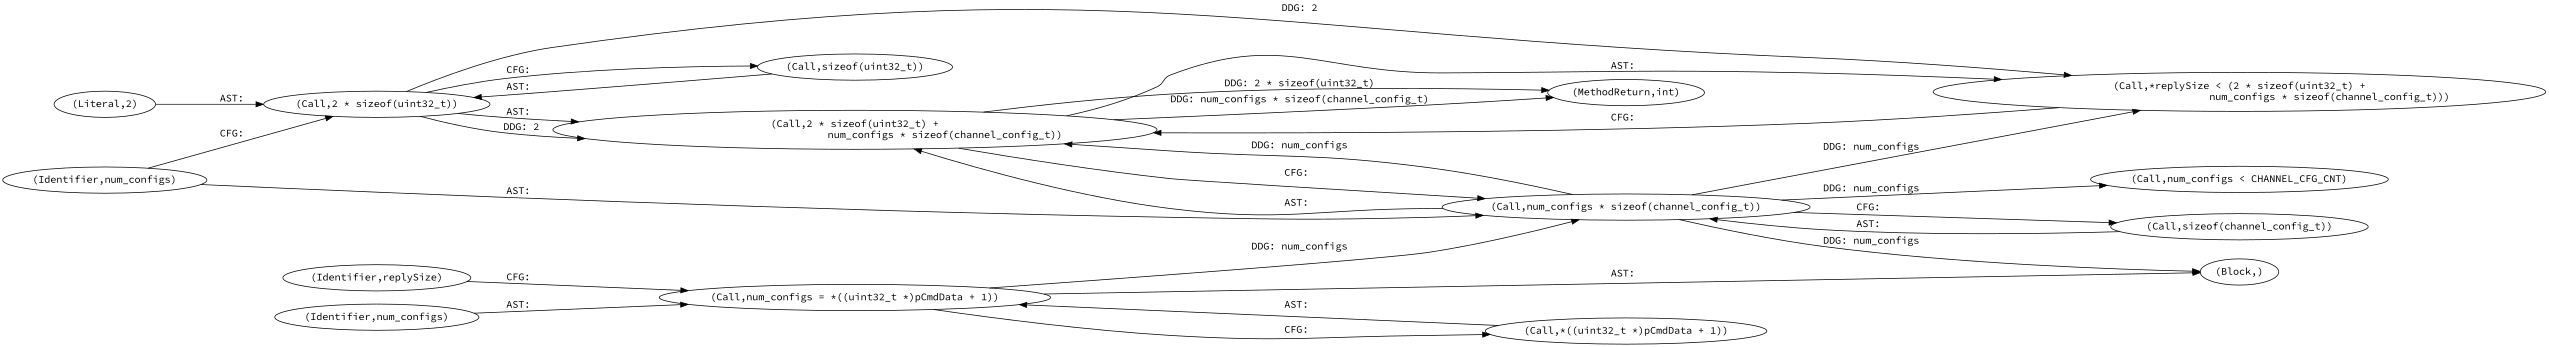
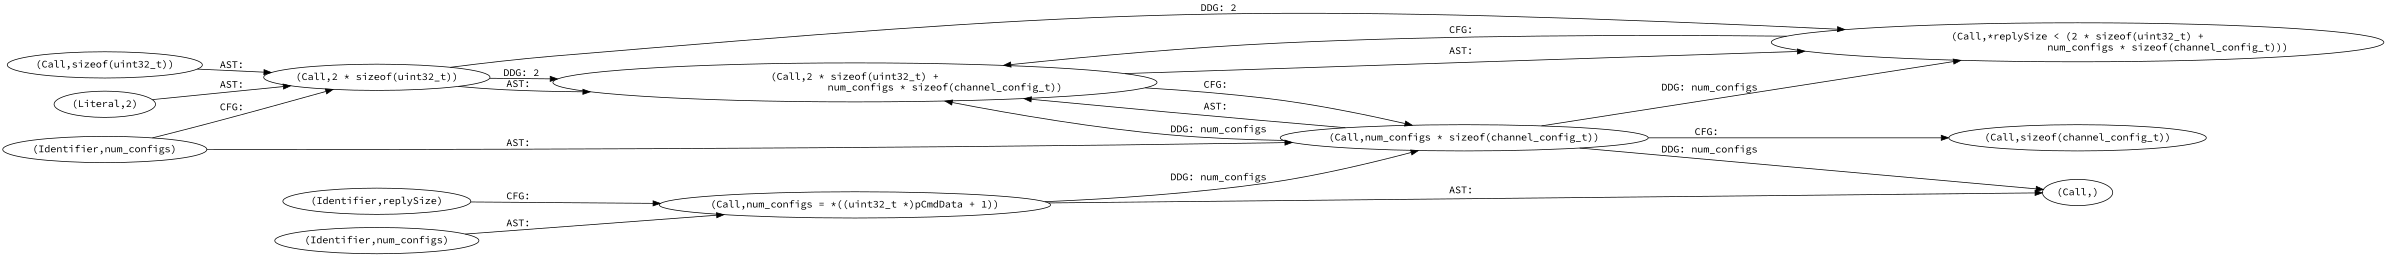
edge "(Call,2 * sizeof(uint32_t))" -> "(Call,sizeof(uint32_t))": removed, label "CFG:"
node "(MethodReturn,int)": removed
node "(Call,num_configs < CHANNEL_CFG_CNT)": removed
edge "(Call,sizeof(channel_config_t))" -> "(Call,num_configs * sizeof(channel_config_t))": removed, label "AST:"
node "(Block,)": label "(Block,)" -> "(Call,)"
node "(Call,*((uint32_t *)pCmdData + 1))": removed
